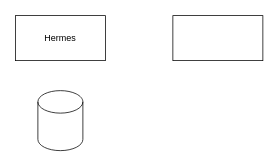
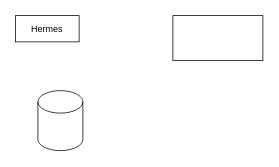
node "Hermes": size 90x45 -> 64x26
